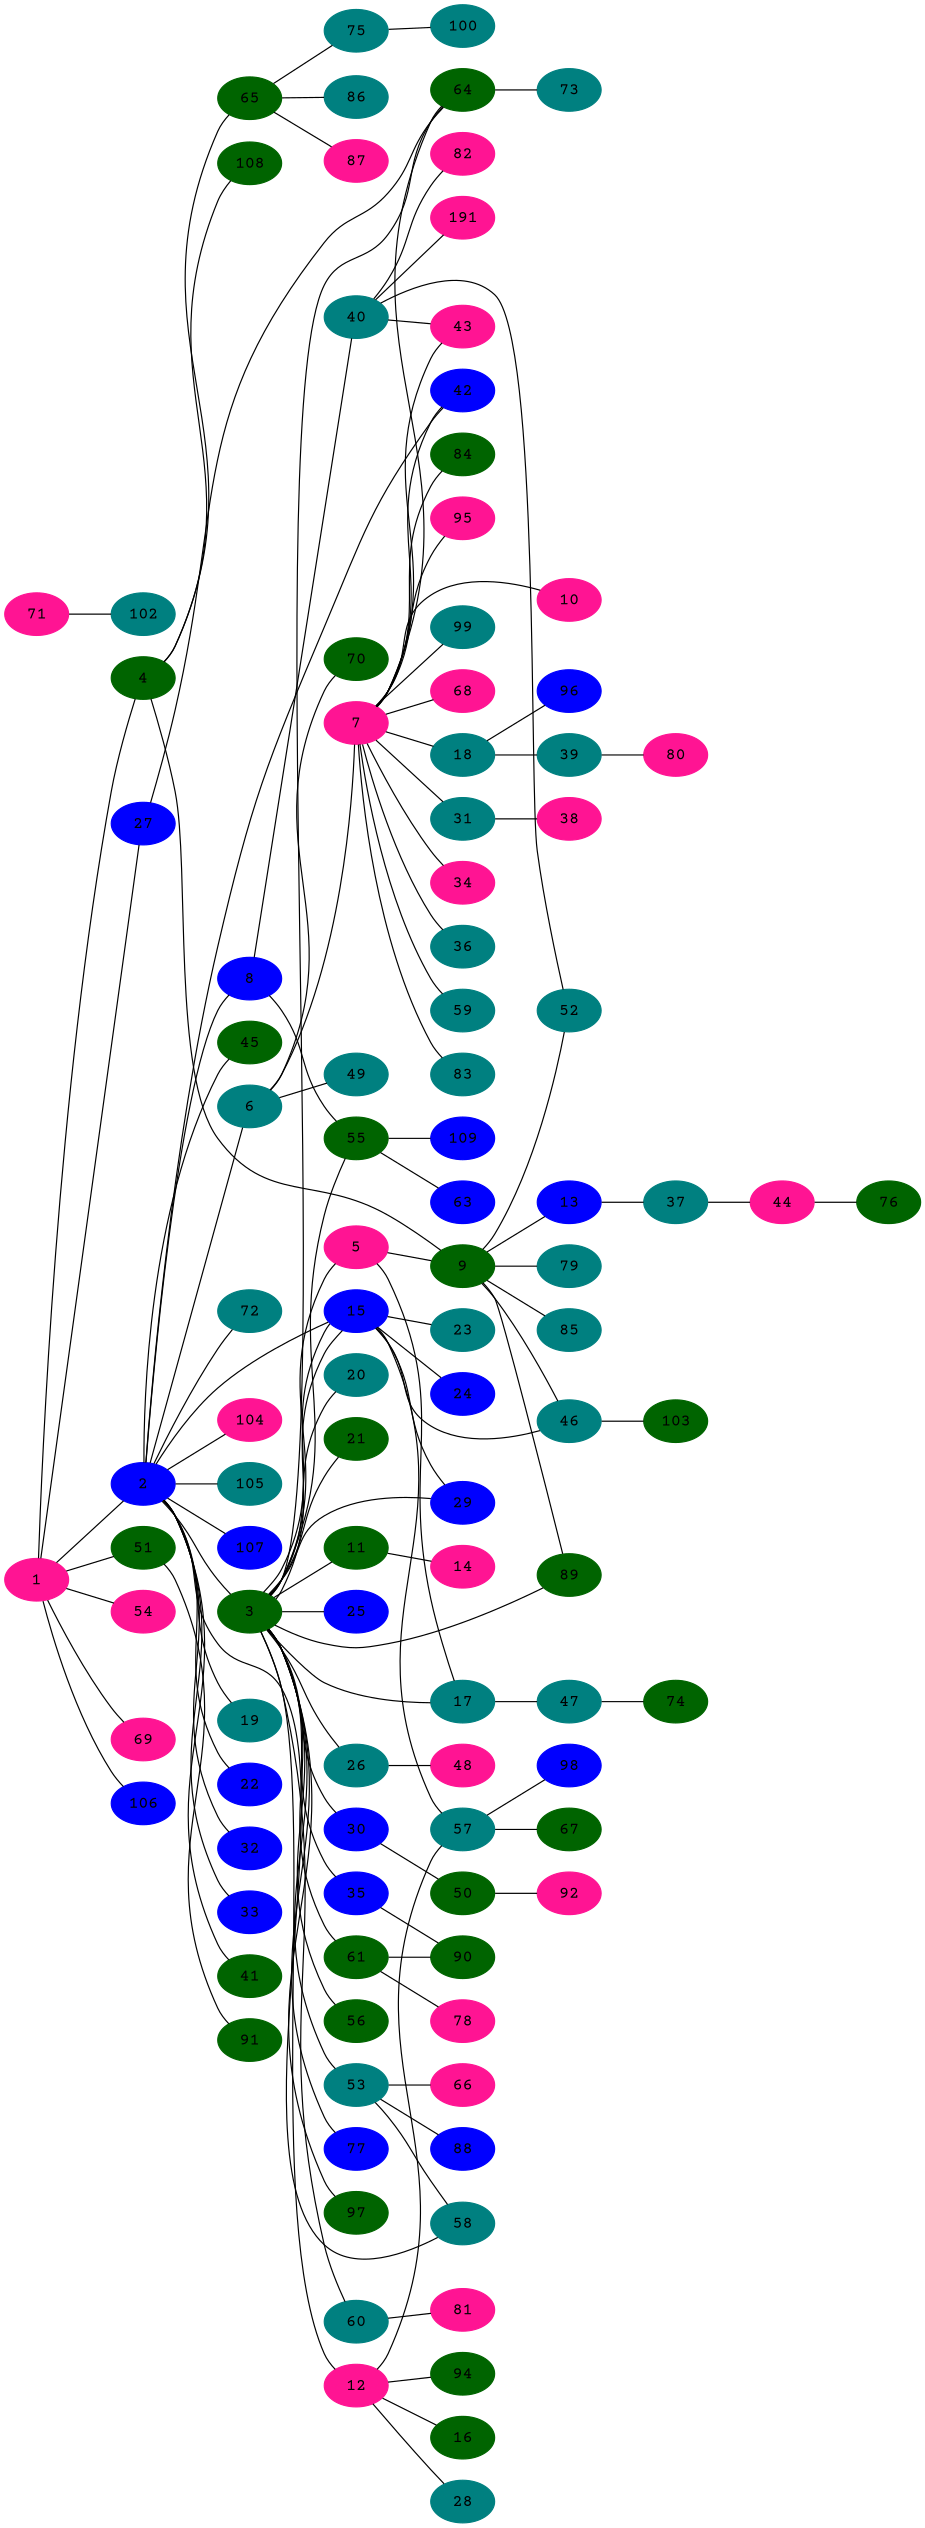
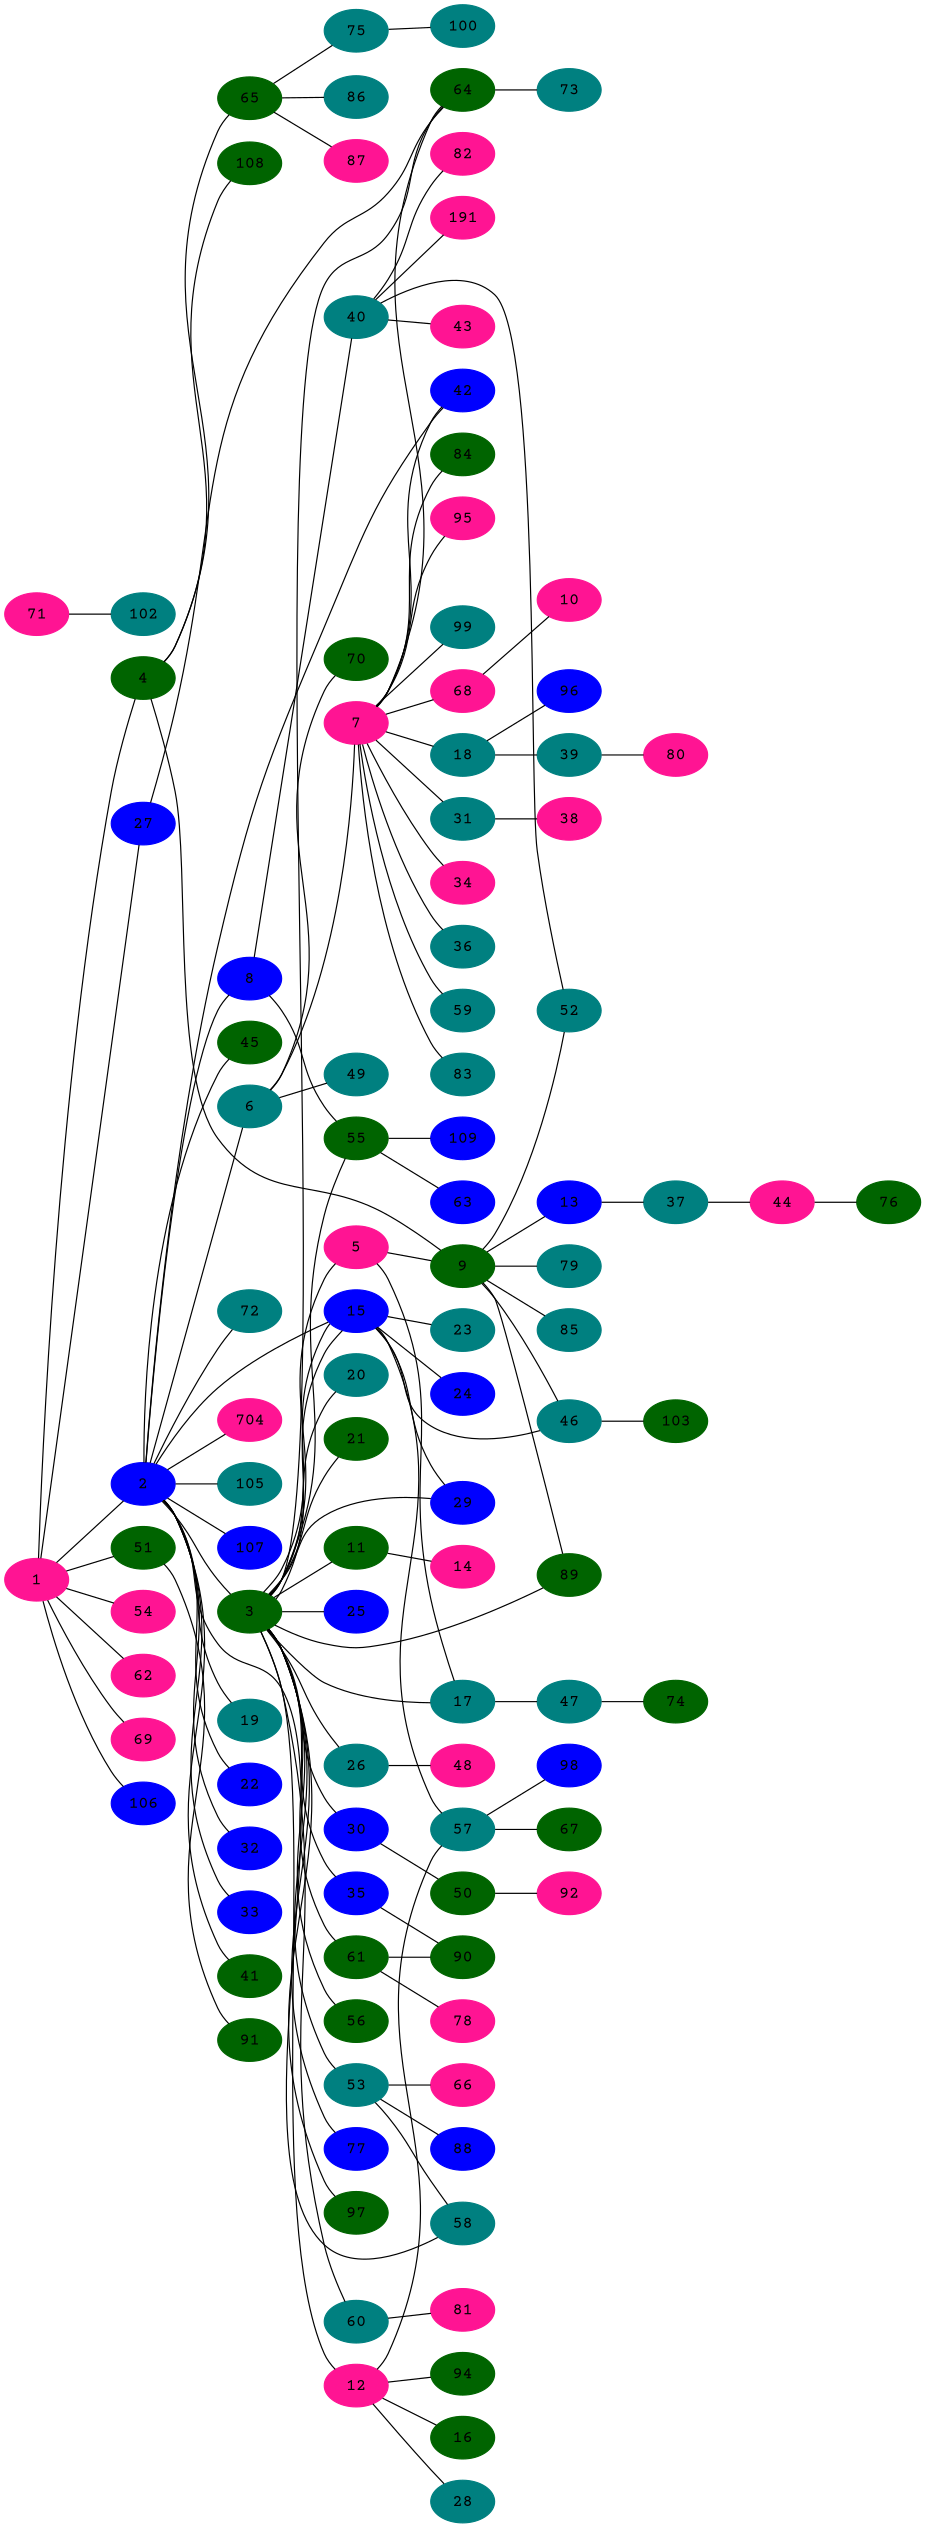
edge "43" -- "7": removed
edge "10" -- "7": now "10" -- "68"
node "104": label "104" -> "704"
node "62": added
